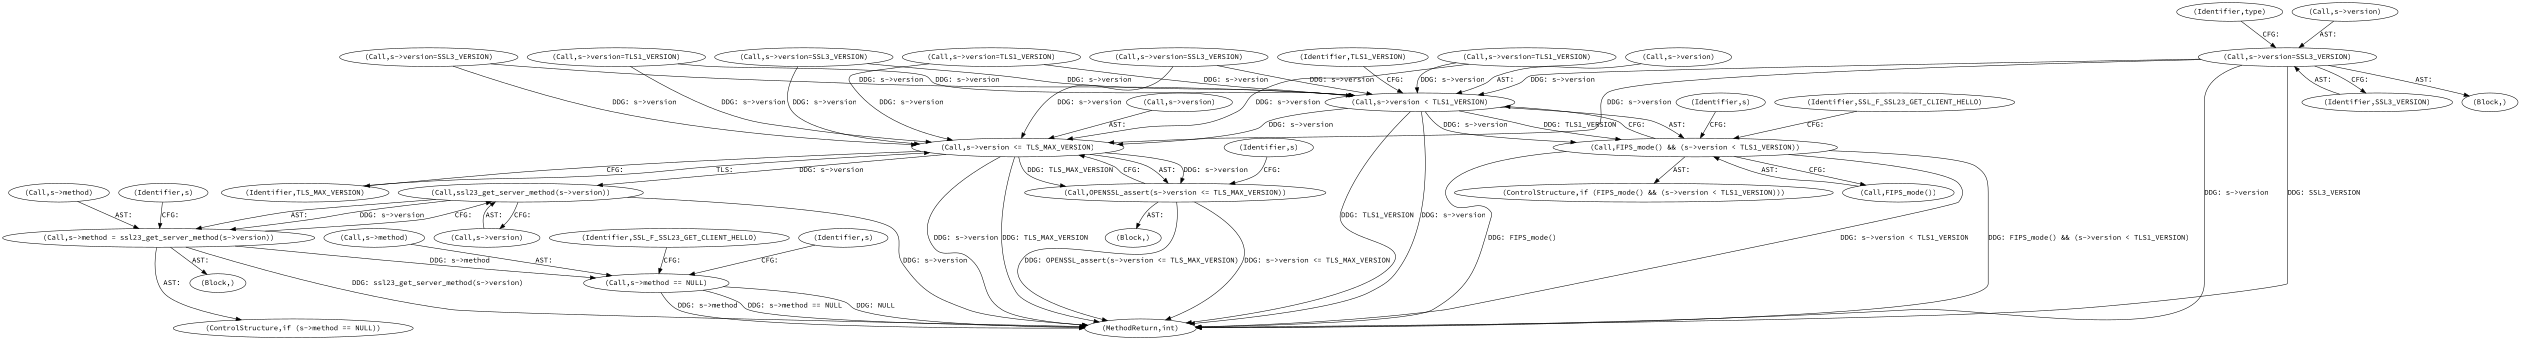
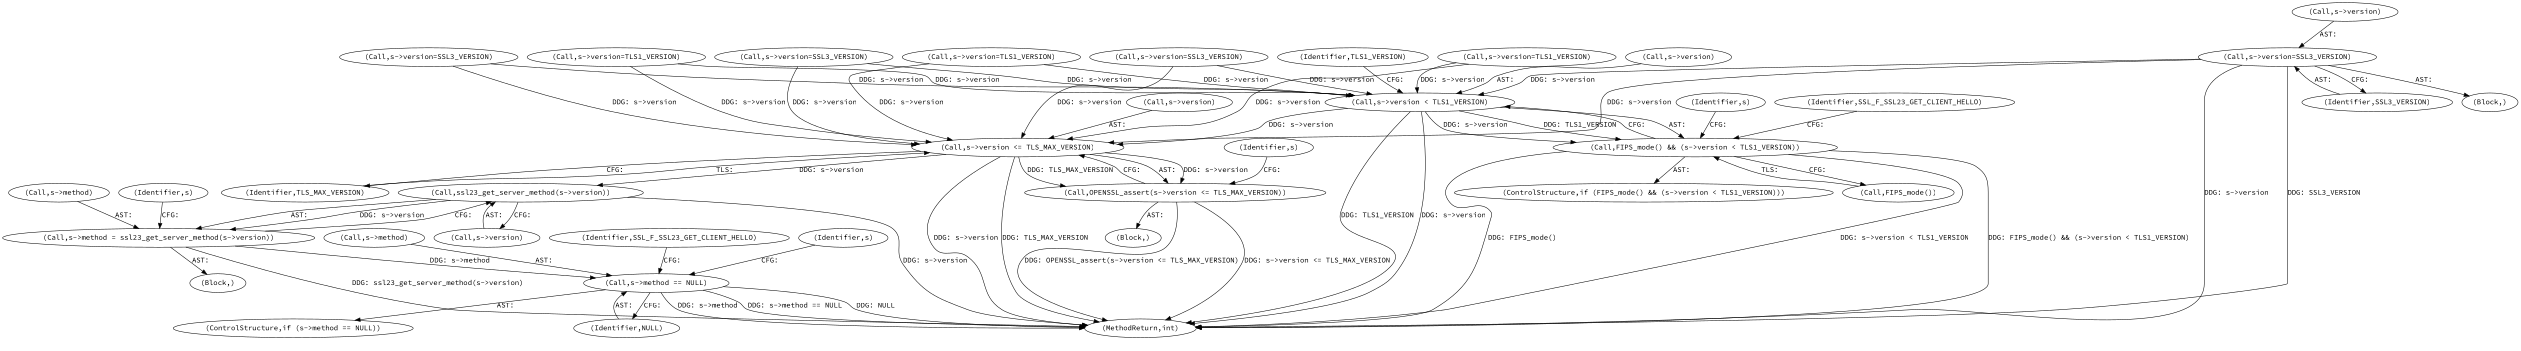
node "(Identifier,type)": removed
edge "(Call,FIPS_mode())" -> "(Call,FIPS_mode() && (s->version < TLS1_VERSION))": label "AST: " -> "TLS: "
edge "(Call,s->method = ssl23_get_server_method(s->version))" -> "(ControlStructure,if (s->method == NULL))": now "(Call,s->method == NULL)" -> "(ControlStructure,if (s->method == NULL))"
node "(Identifier,NULL)": added
